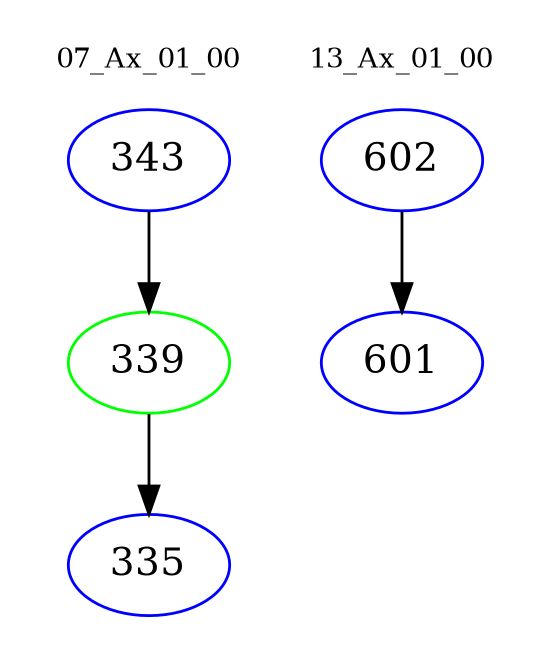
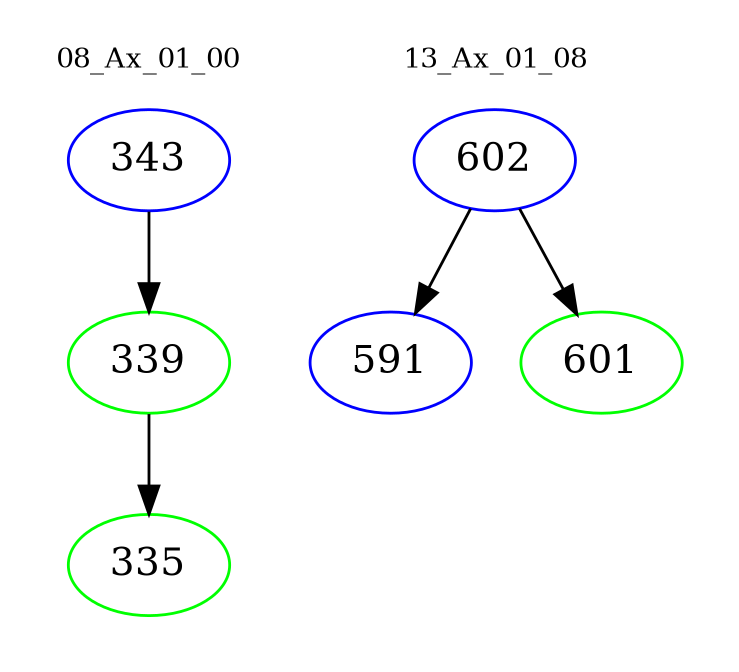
cluster "07_Ax_01_00": label "07_Ax_01_00" -> "08_Ax_01_00"
cluster "13_Ax_01_00": label "13_Ax_01_00" -> "13_Ax_01_08"
node "591": added
node "601": color blue -> green
node "335": color blue -> green
